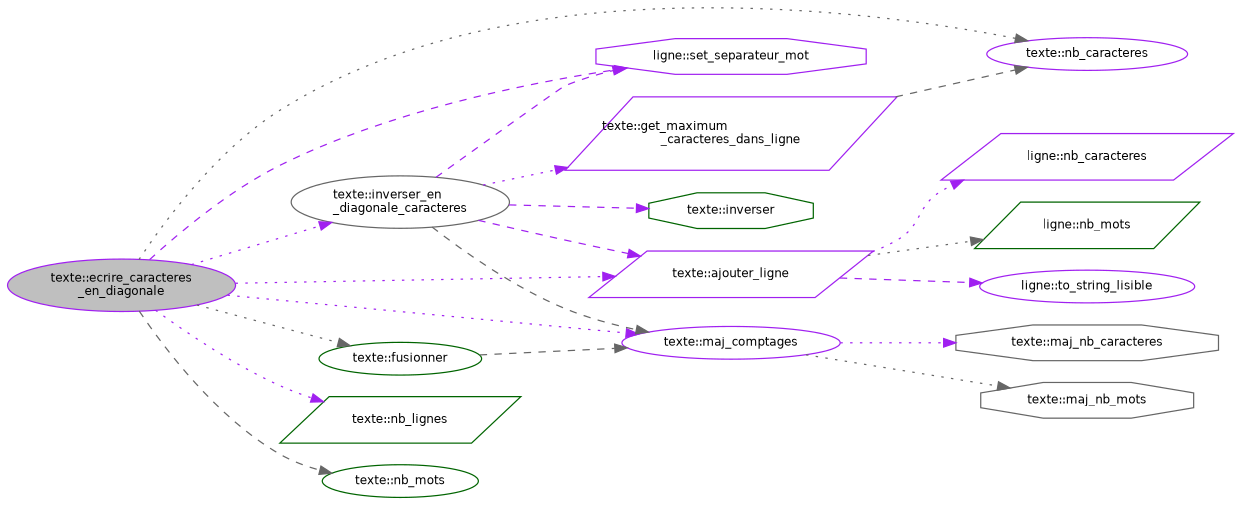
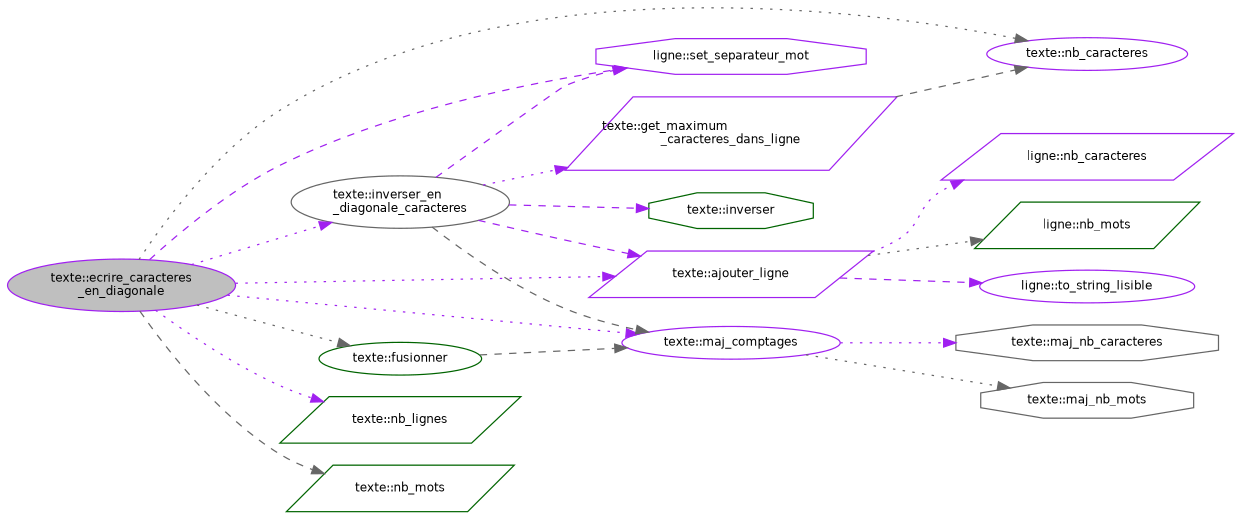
node "texte::nb_mots": shape ellipse -> parallelogram
